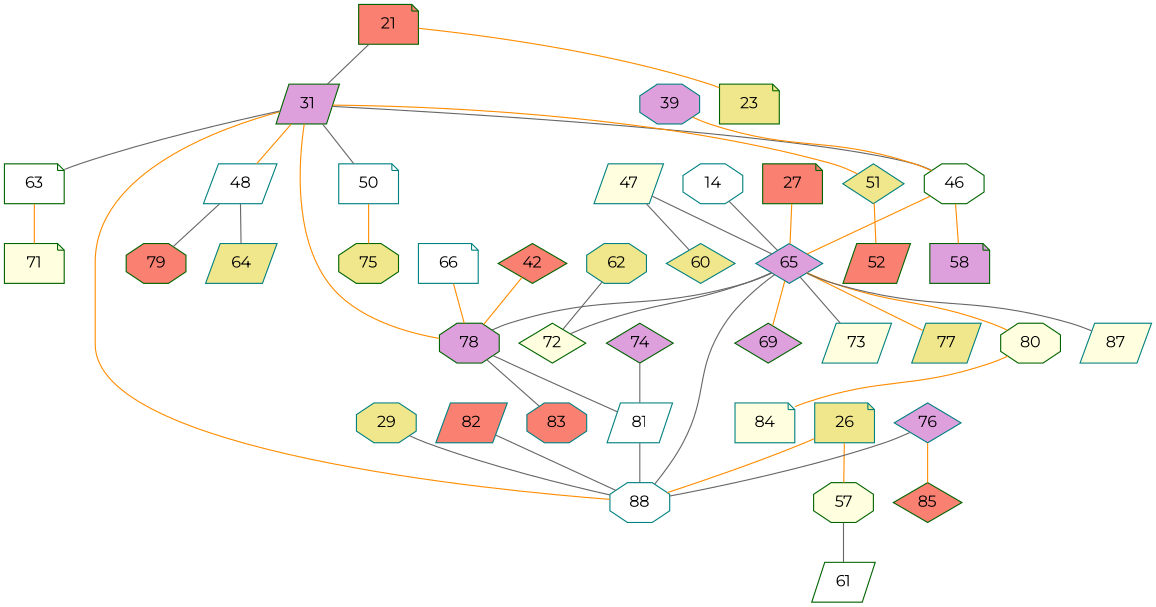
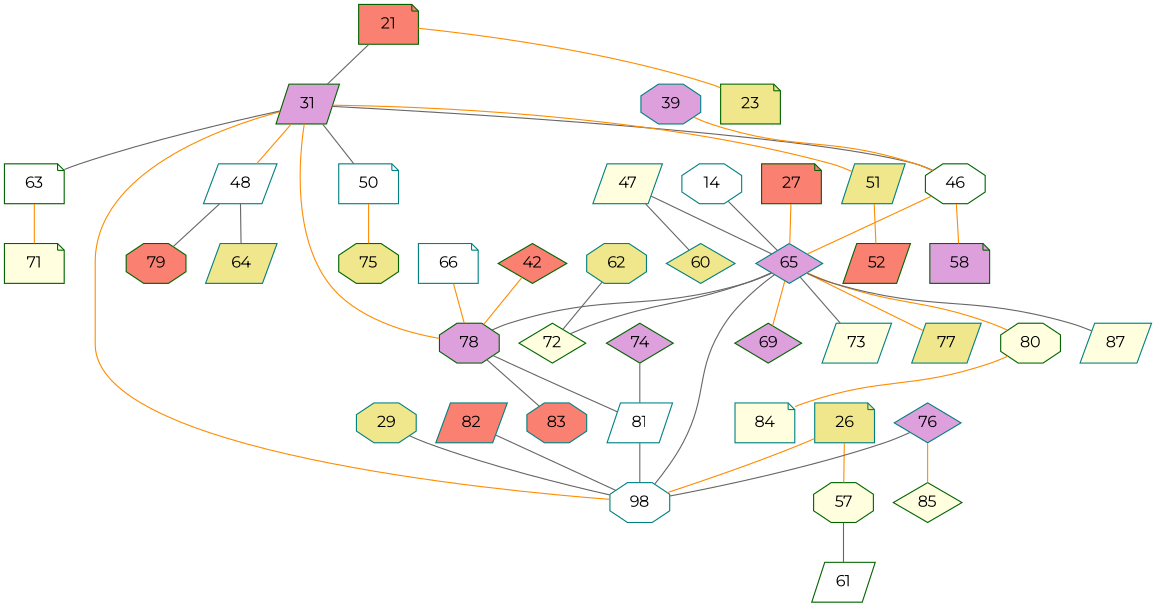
node "51": shape diamond -> parallelogram
node "88": label "88" -> "98"
node "85": fillcolor salmon -> lightyellow
